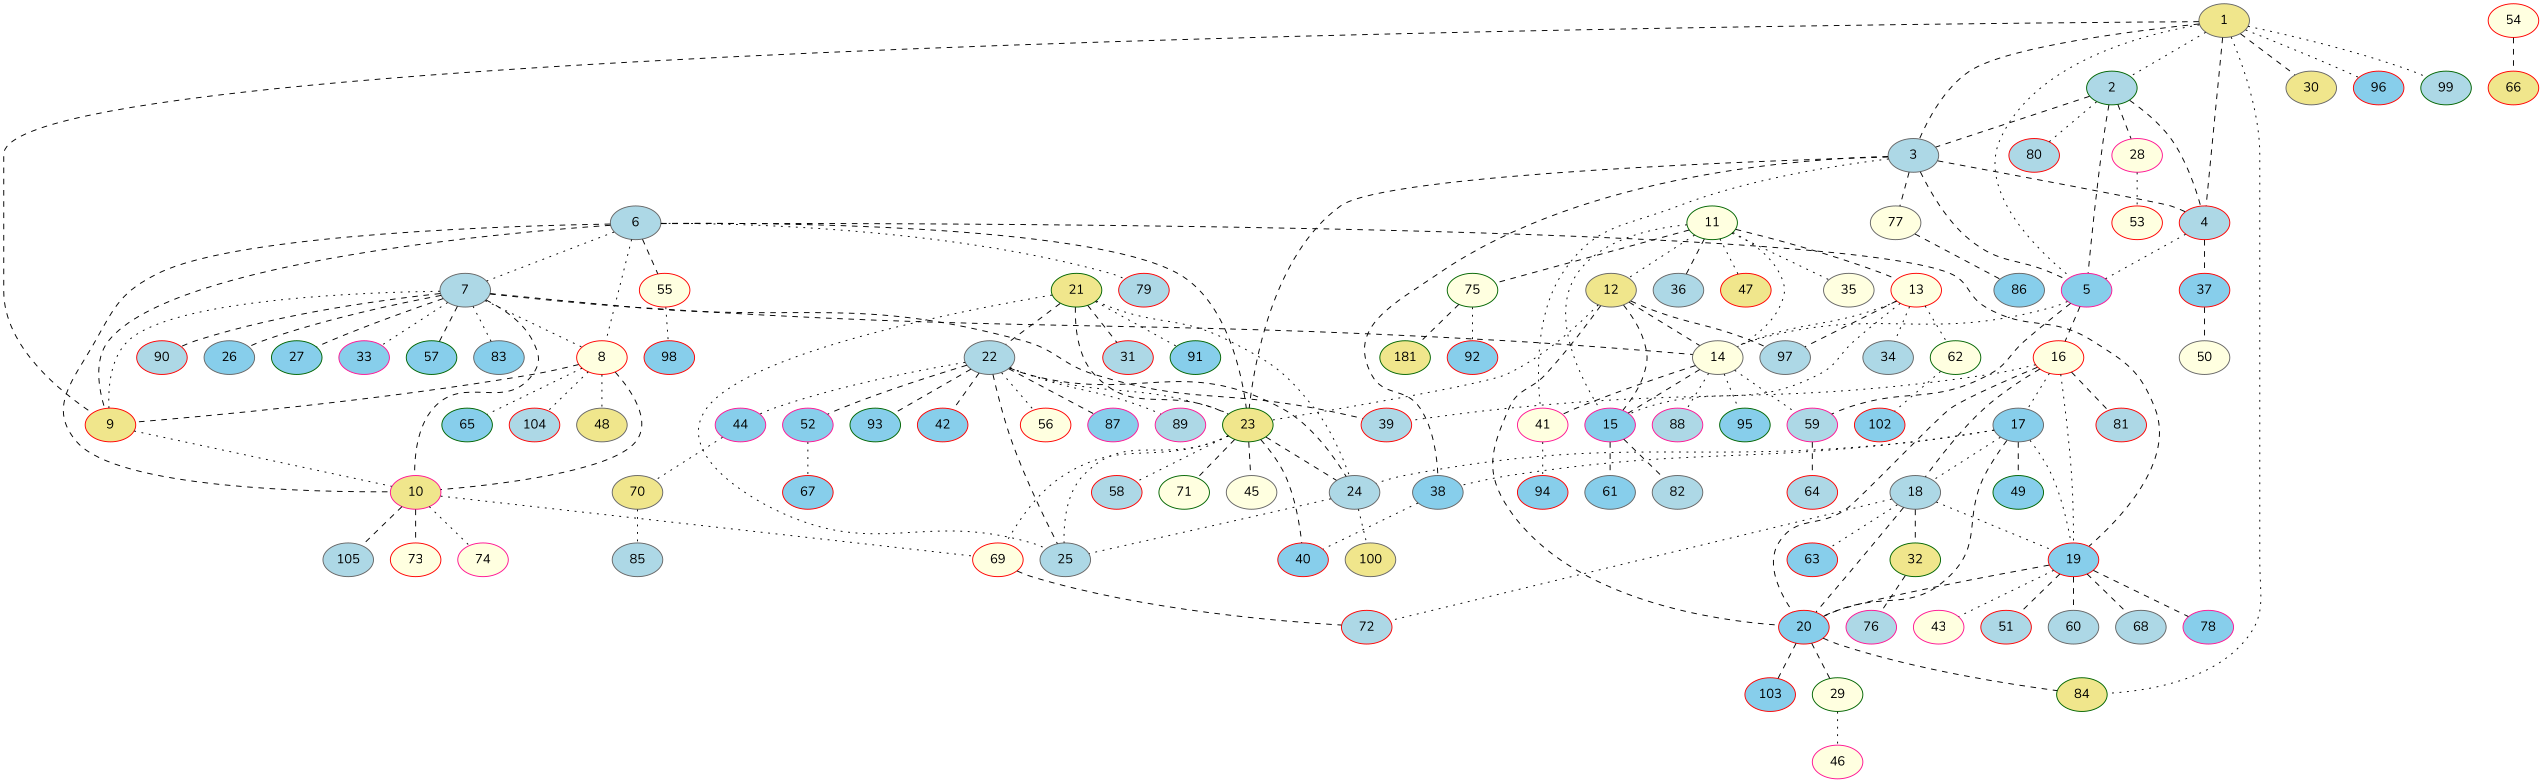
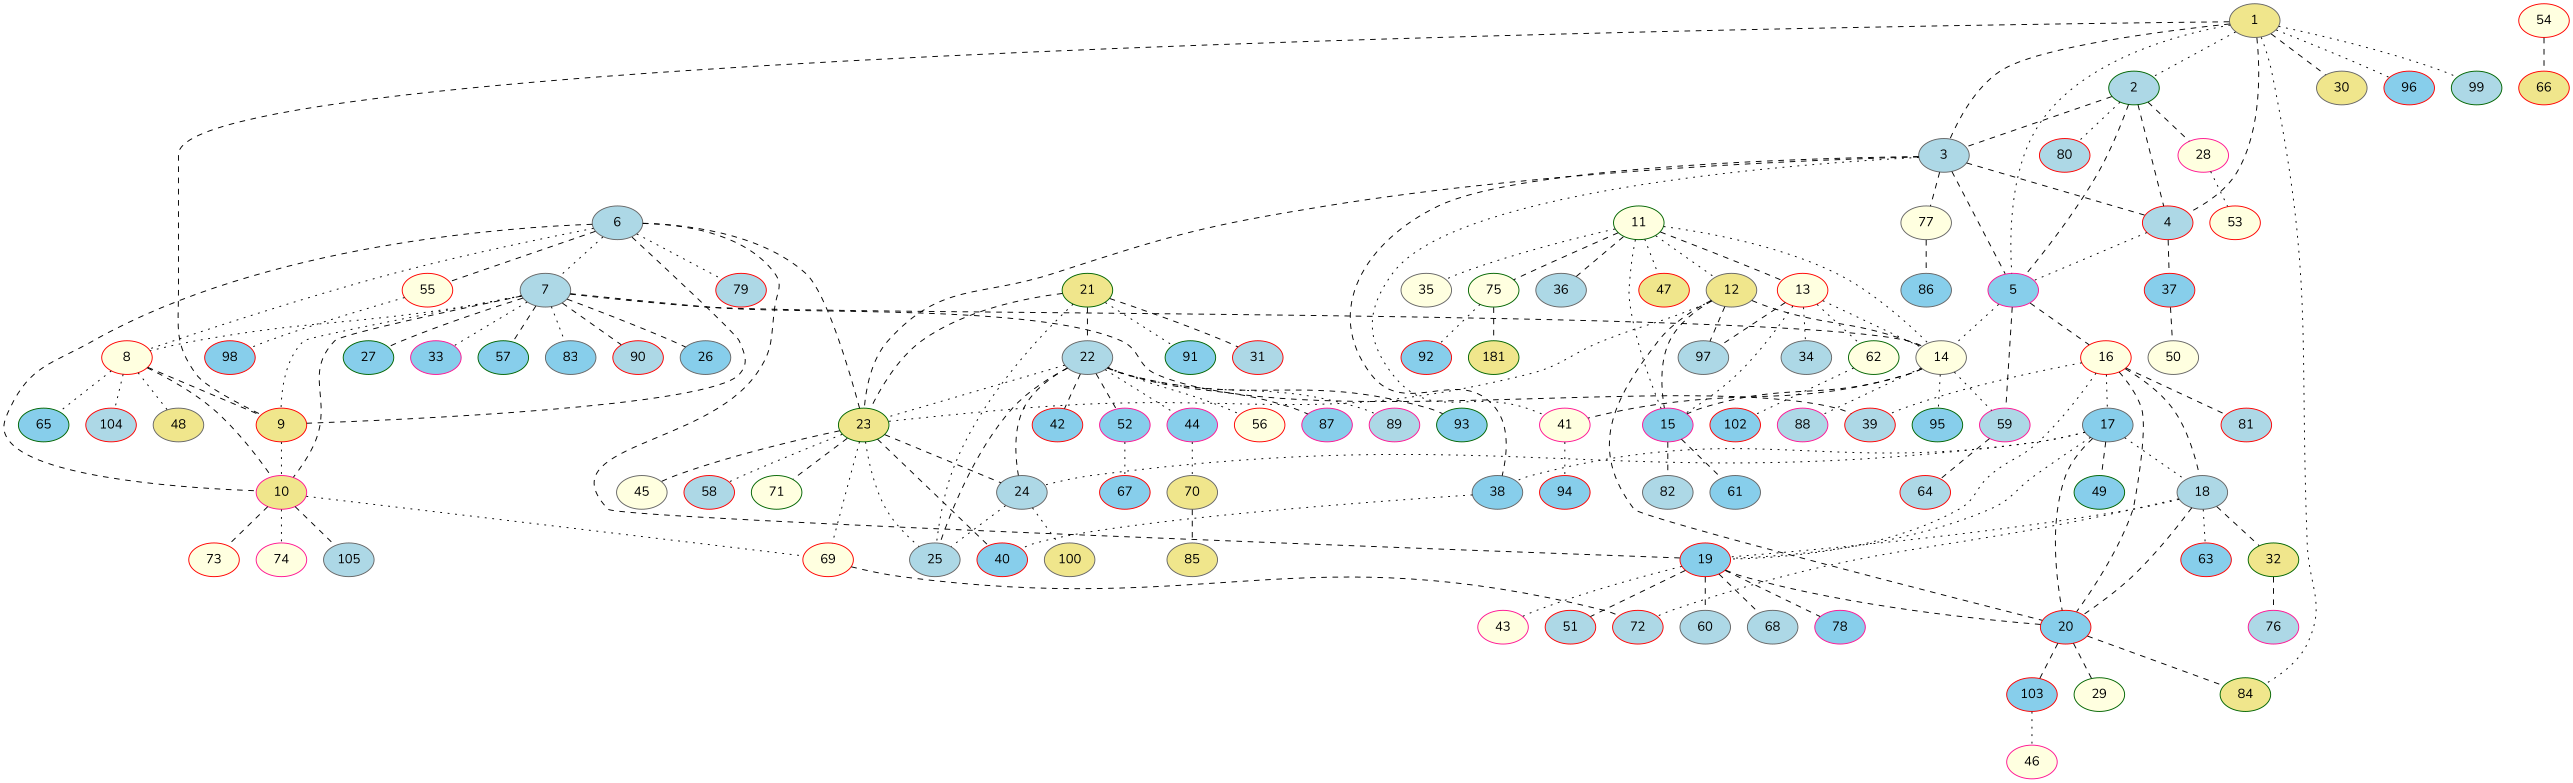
edge "21" -- "24": removed
edge "70" -- "85": style dotted -> dashed
node "85": fillcolor lightblue -> khaki
edge "29" -- "46": now "103" -- "46"
